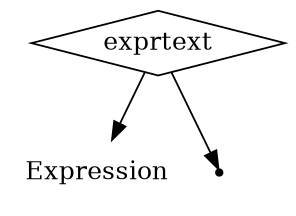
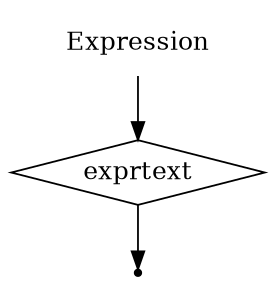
edge "exprtext" -> "Expression": reversed
